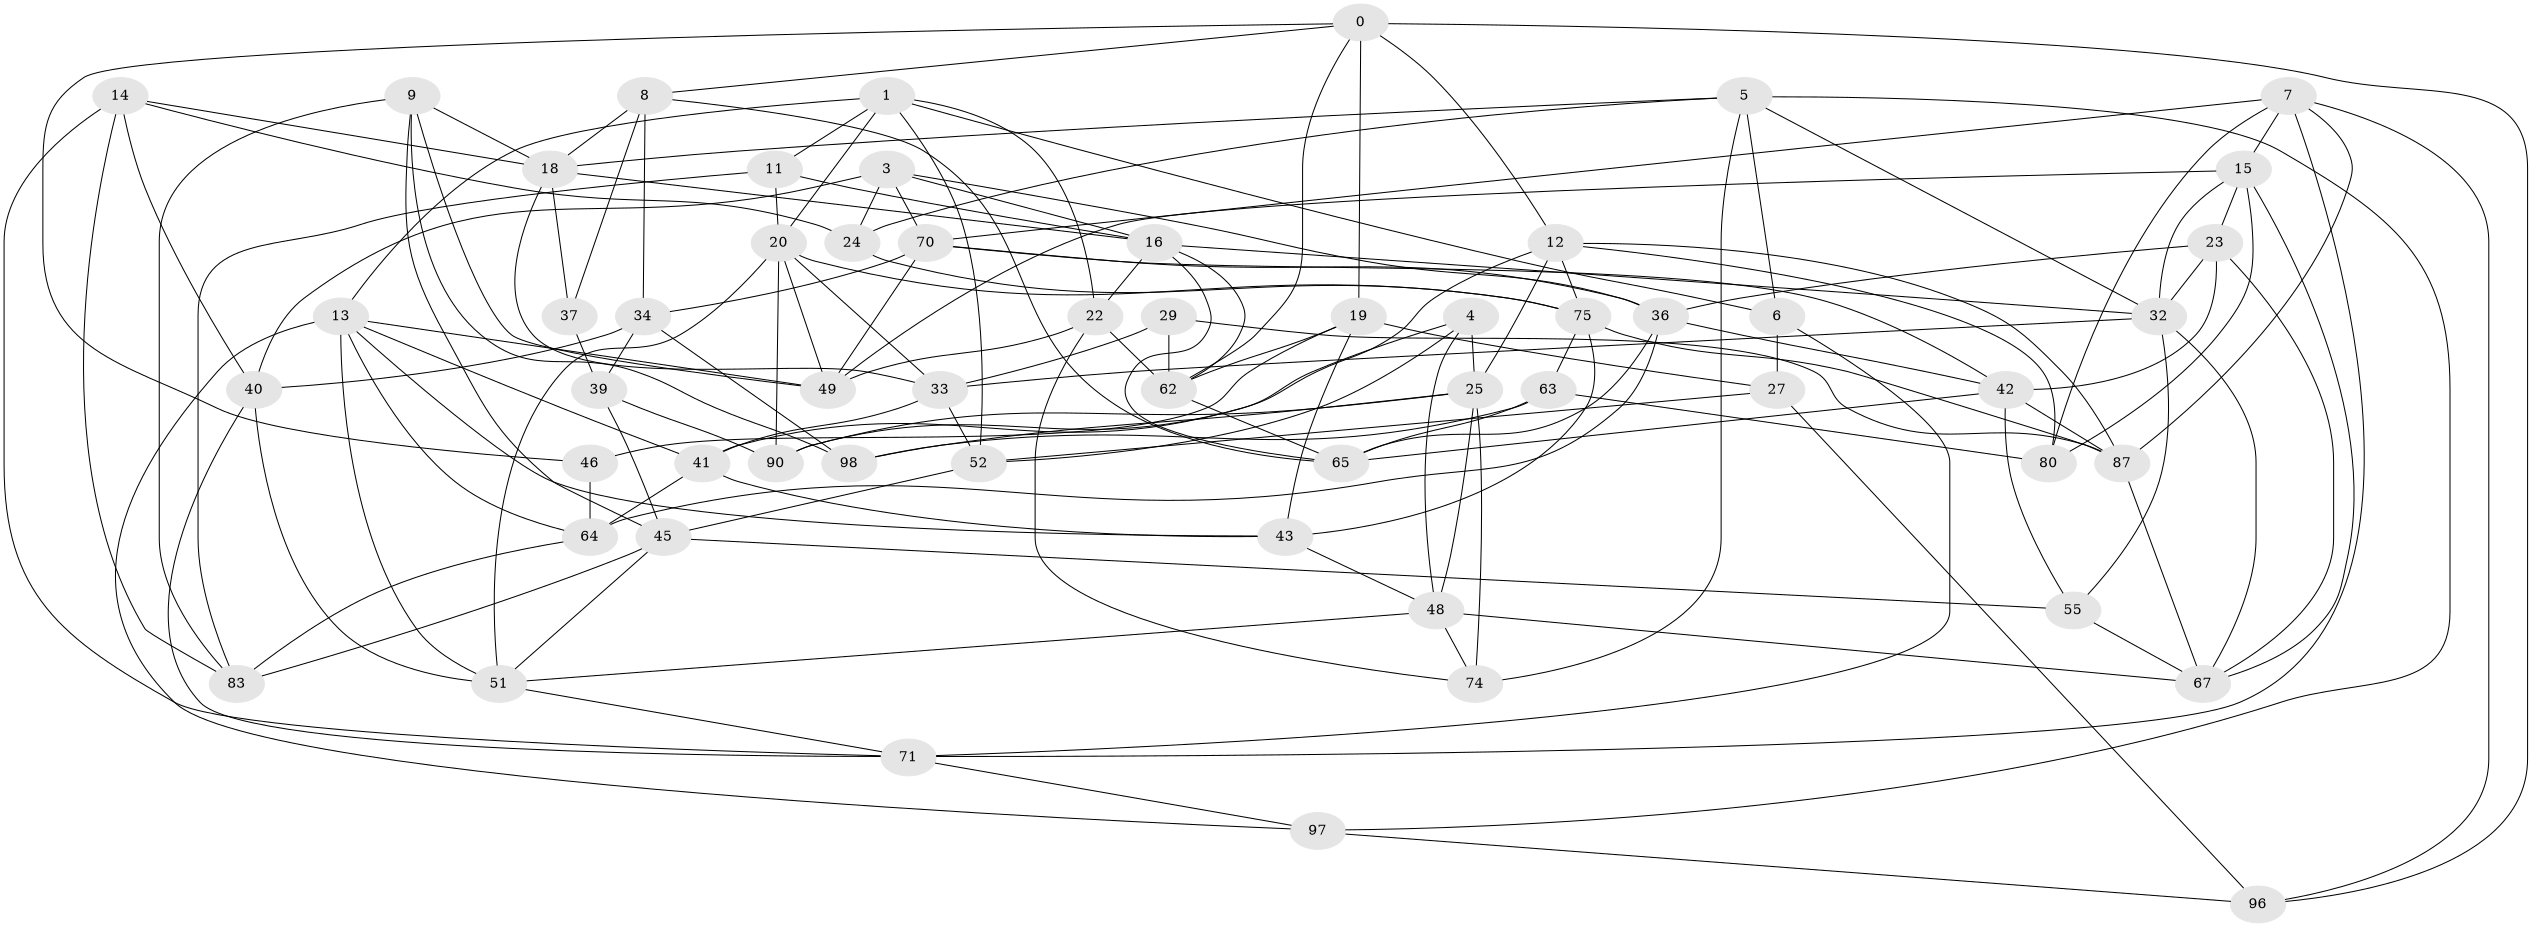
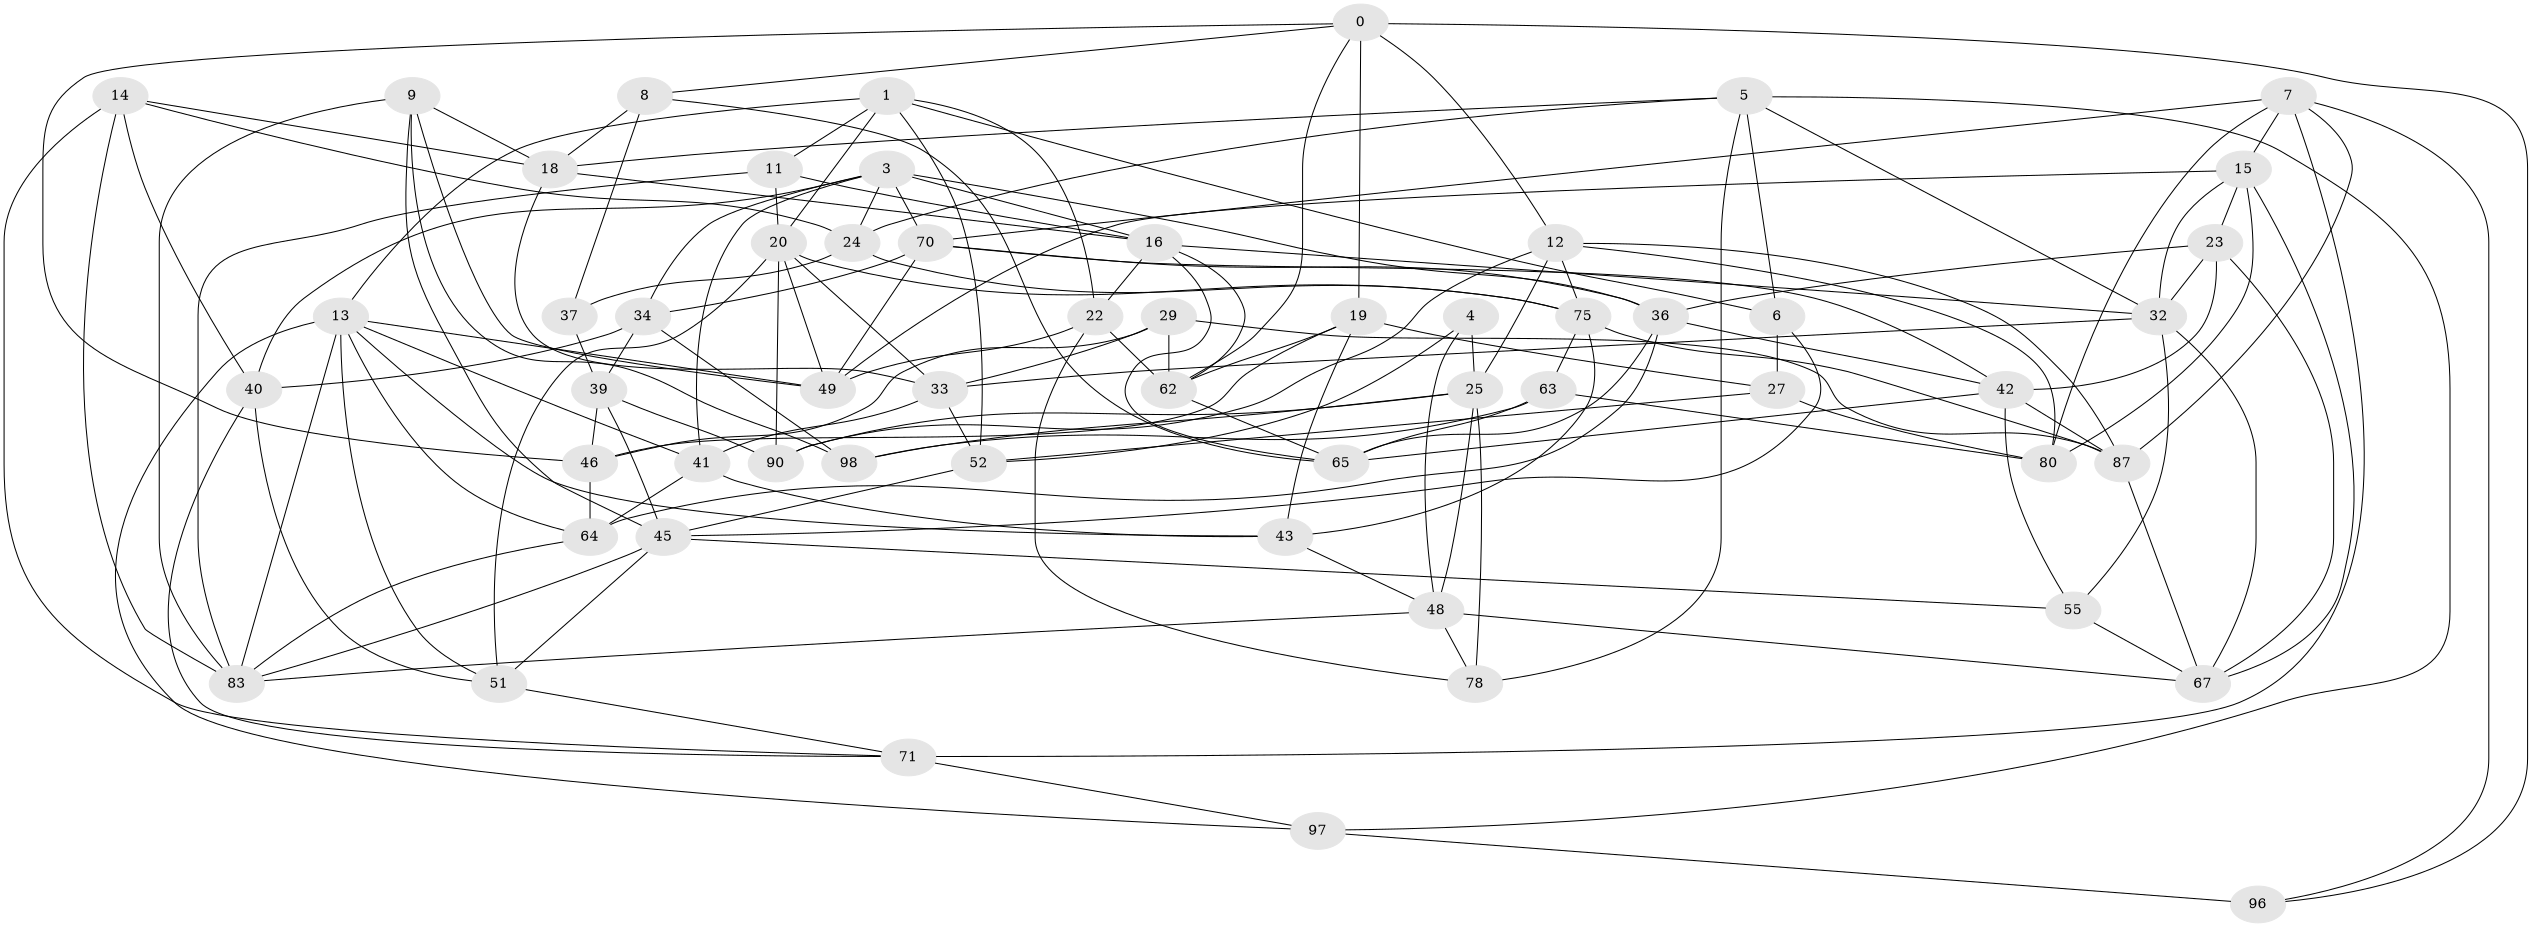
edge "8" -- "34": now "3" -- "34"
edge "18" -- "37": now "24" -- "37"
edge "29" -- "46": added
edge "39" -- "46": added
edge "4" -- "41": now "3" -- "41"
edge "13" -- "83": added
edge "48" -- "51": now "48" -- "83"
edge "27" -- "96": now "27" -- "80"
node "74": label "74" -> "78"
edge "6" -- "71": now "6" -- "45"
